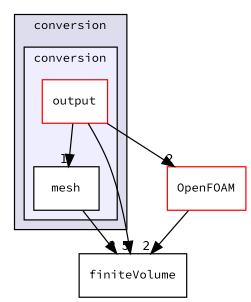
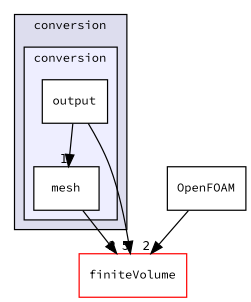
node "output": color red -> black
edge "output" -> "OpenFOAM": removed
node "OpenFOAM": color red -> black
node "finiteVolume": color black -> red
